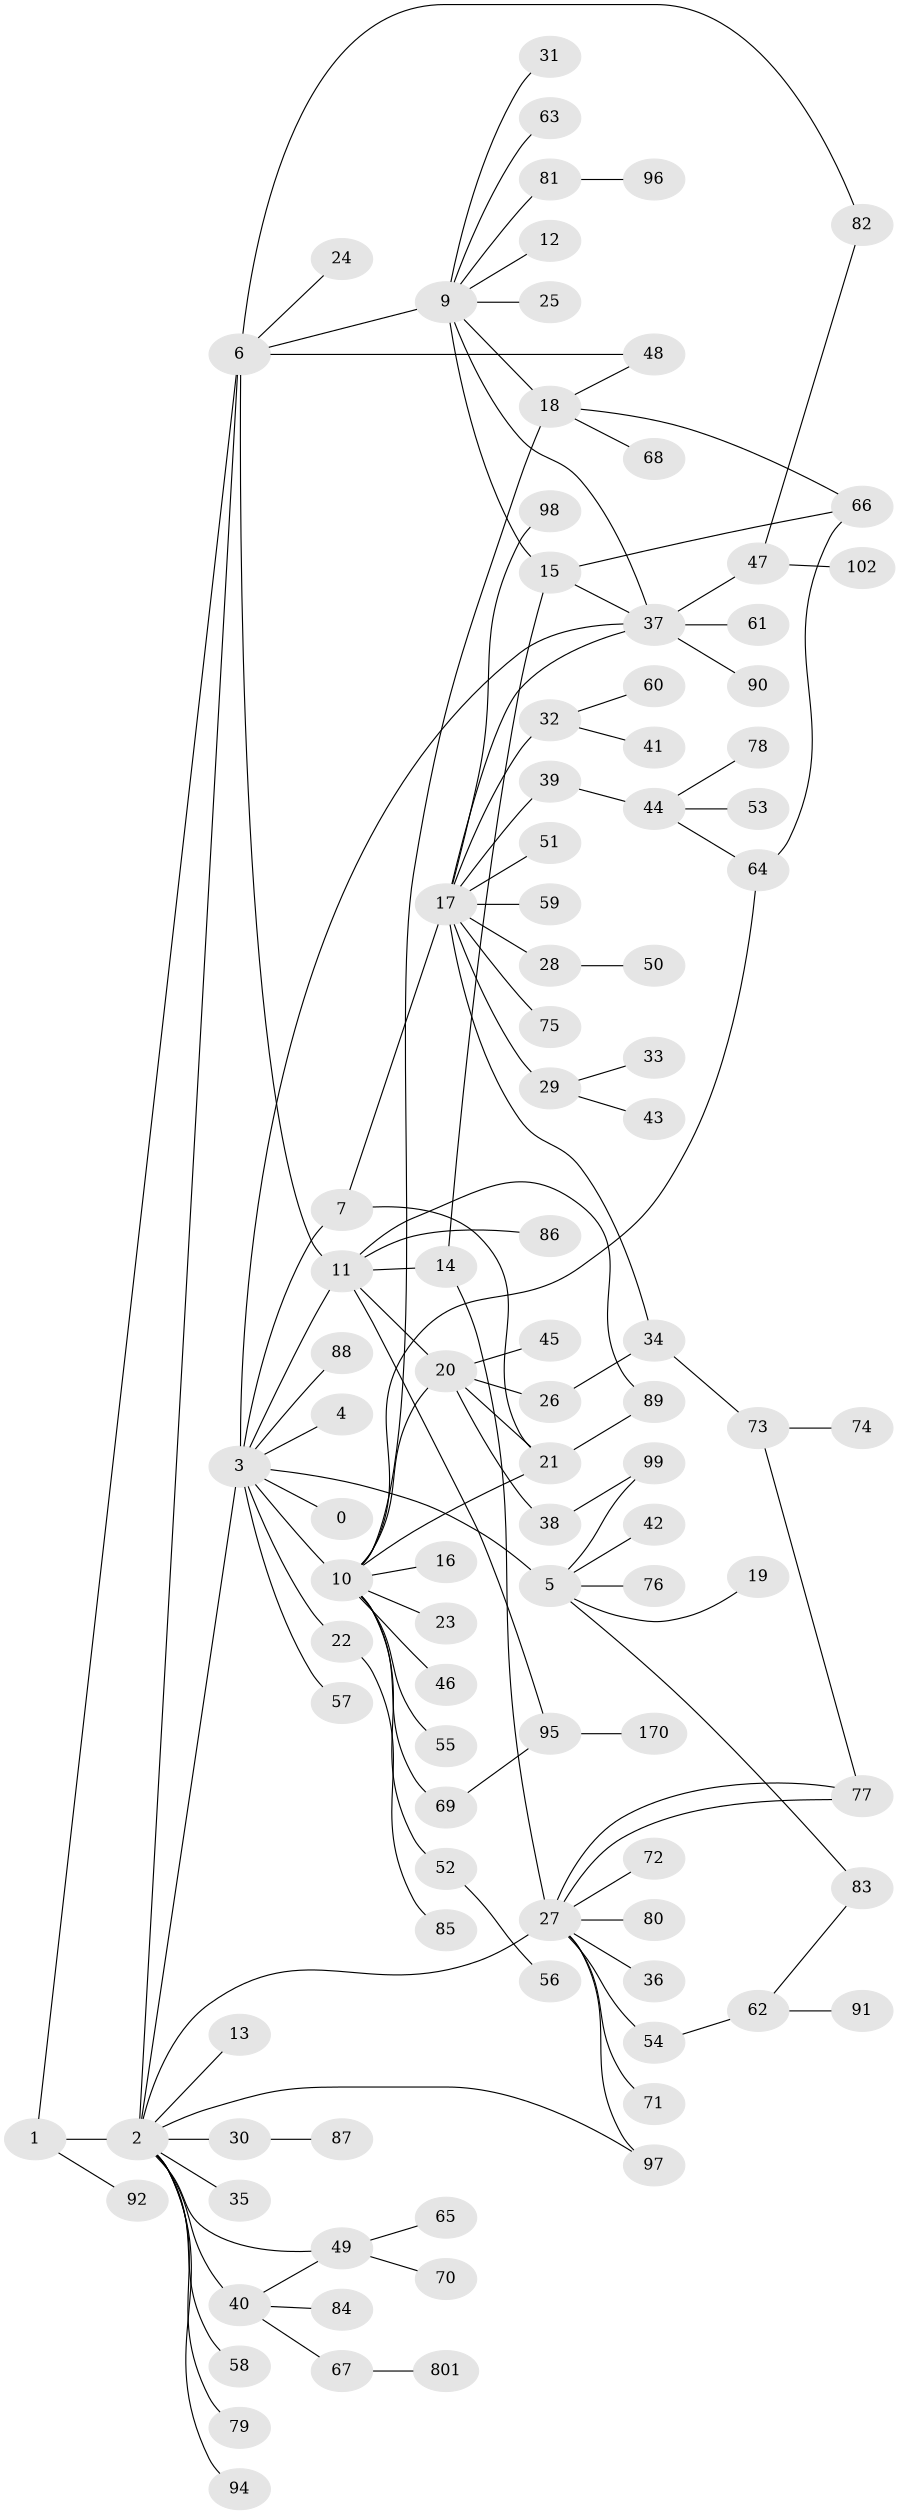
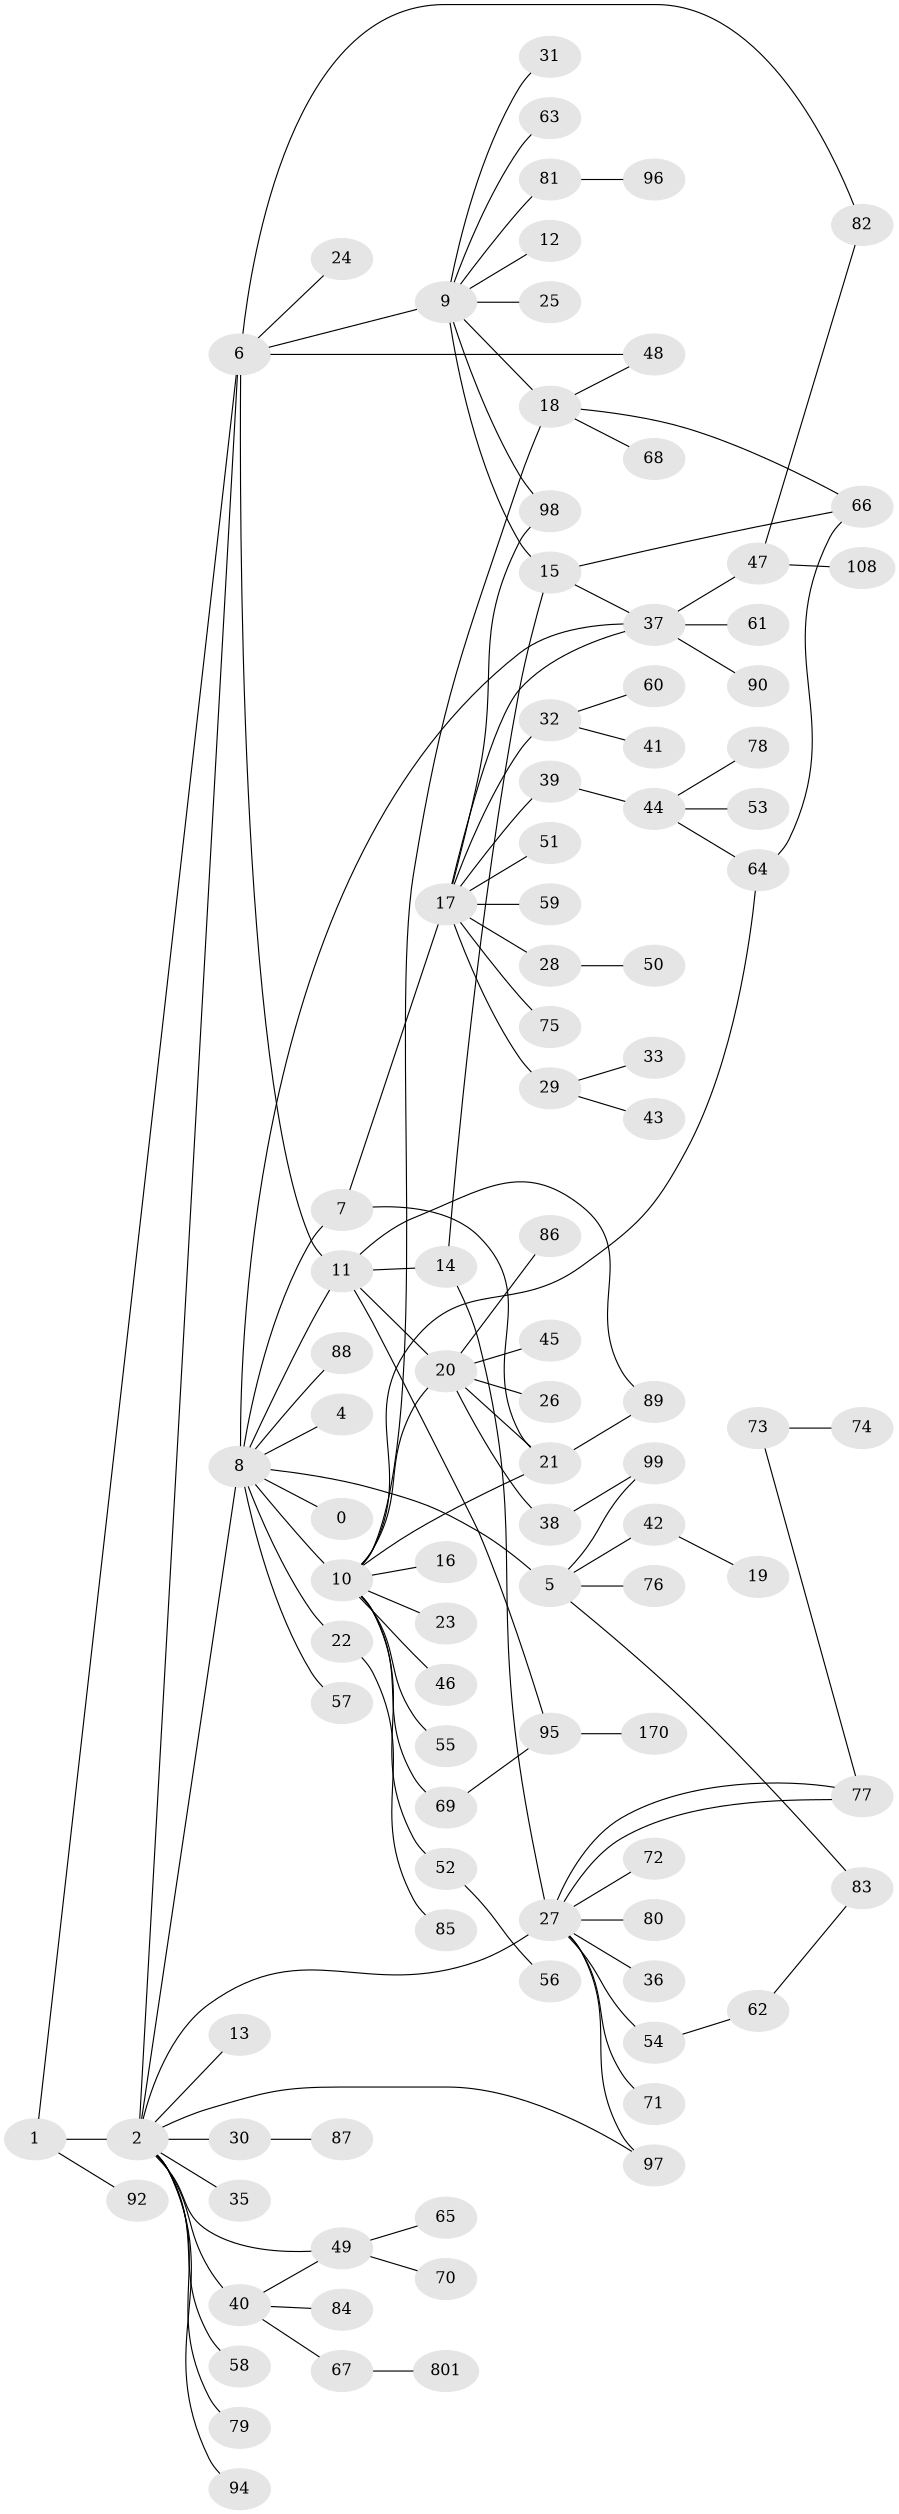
edge "9" -- "37": now "9" -- "98"
node "102": label "102" -> "108"
edge "86" -- "11": now "86" -- "20"
node "34": removed
node "3": label "3" -> "8"
edge "19" -- "5": now "19" -- "42"
node "91": removed
